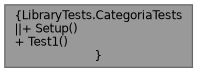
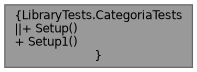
node "{LibraryTests.CategoriaTests ||+ Setup() + Test1() }": label "{LibraryTests.CategoriaTests ||+ Setup() + Test1() }" -> "{LibraryTests.CategoriaTests ||+ Setup() + Setup1() }"
